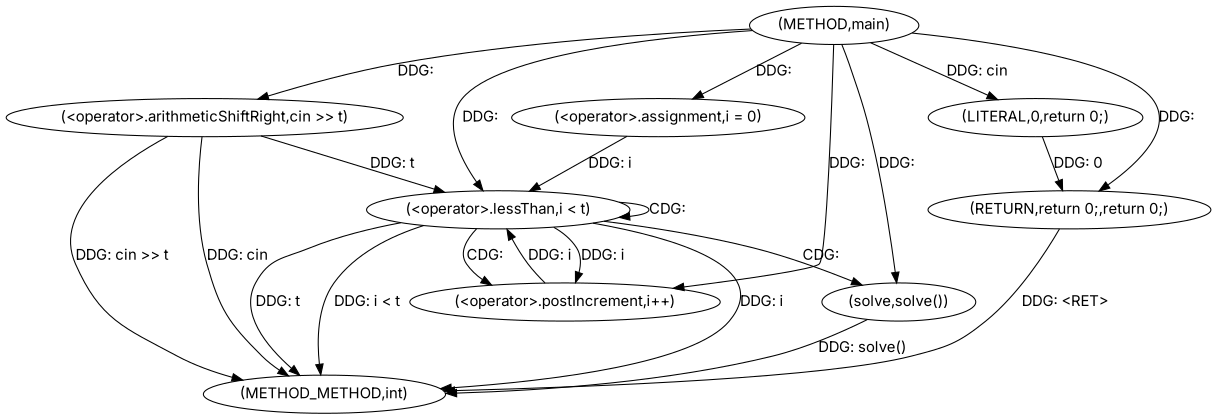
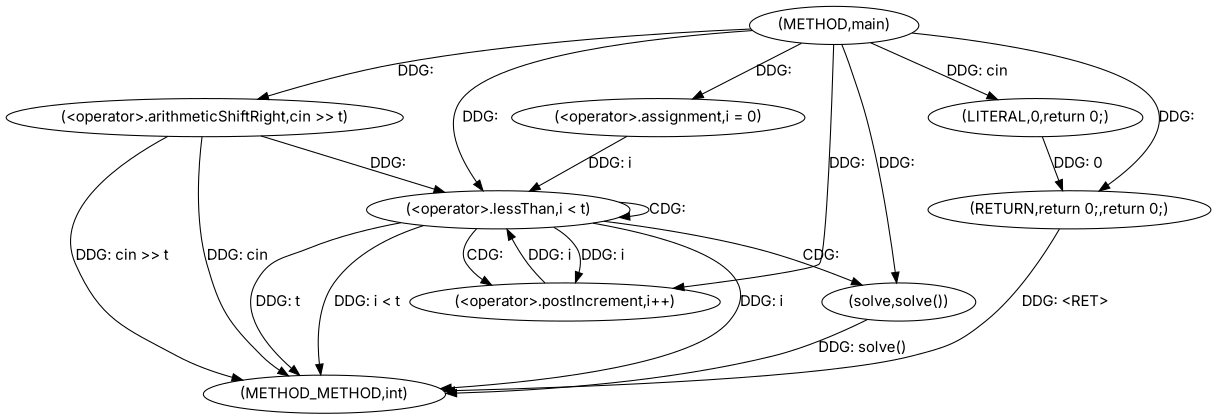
edge "(<operator>.arithmeticShiftRight,cin >> t)" -> "(<operator>.lessThan,i < t)": label "DDG: t" -> "DDG: "
